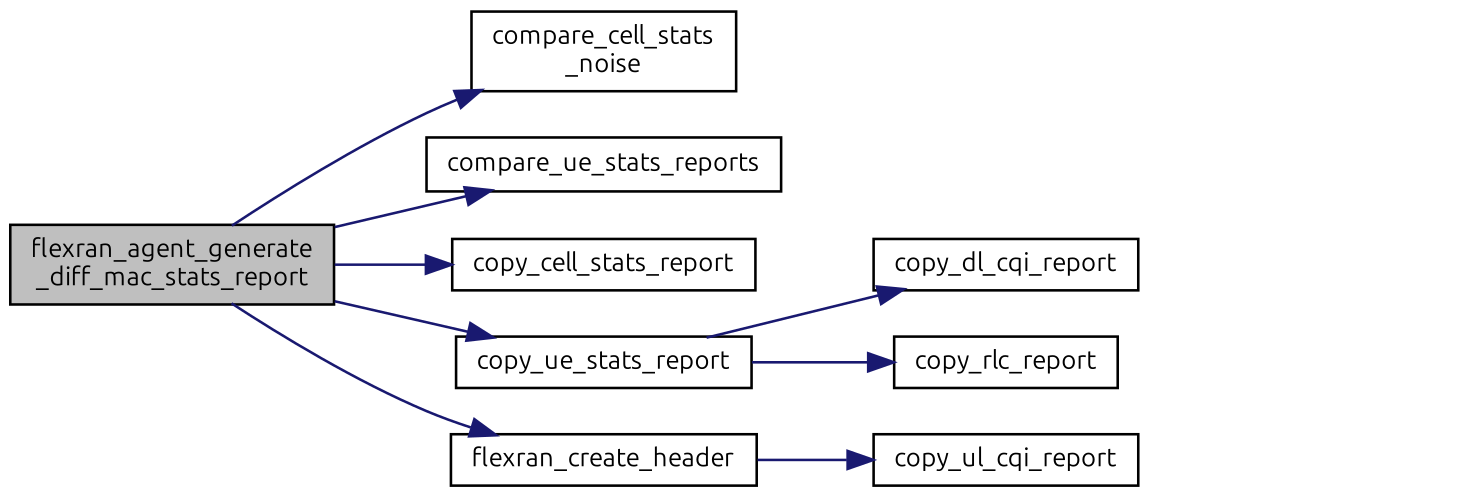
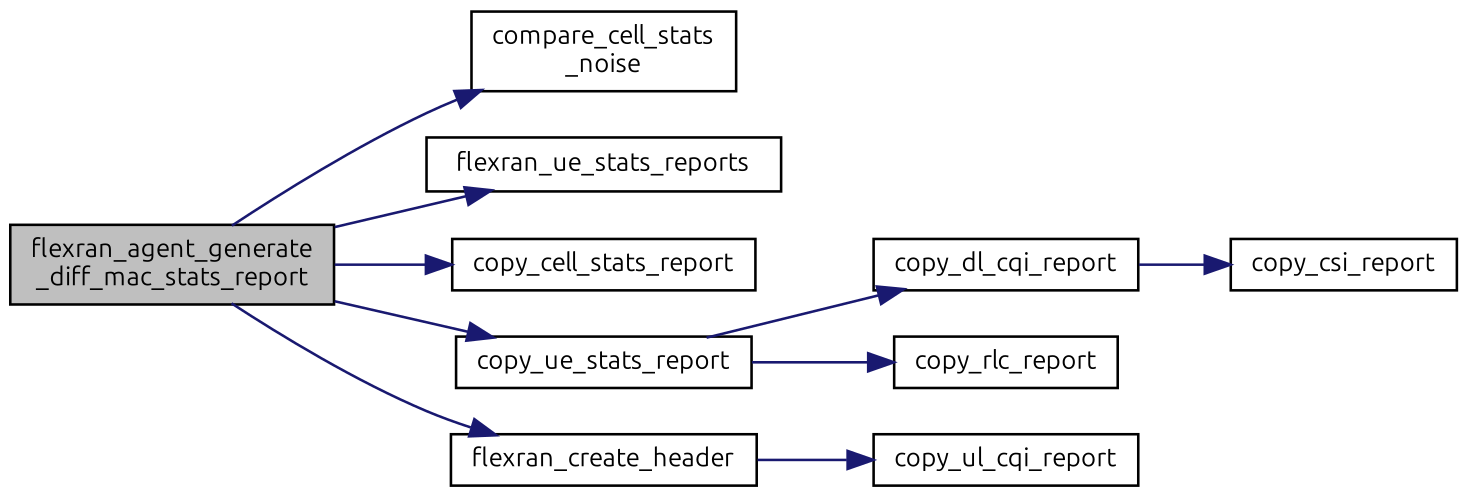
node "compare_ue_stats_reports": label "compare_ue_stats_reports" -> "flexran_ue_stats_reports"
node "copy_csi_report": added
